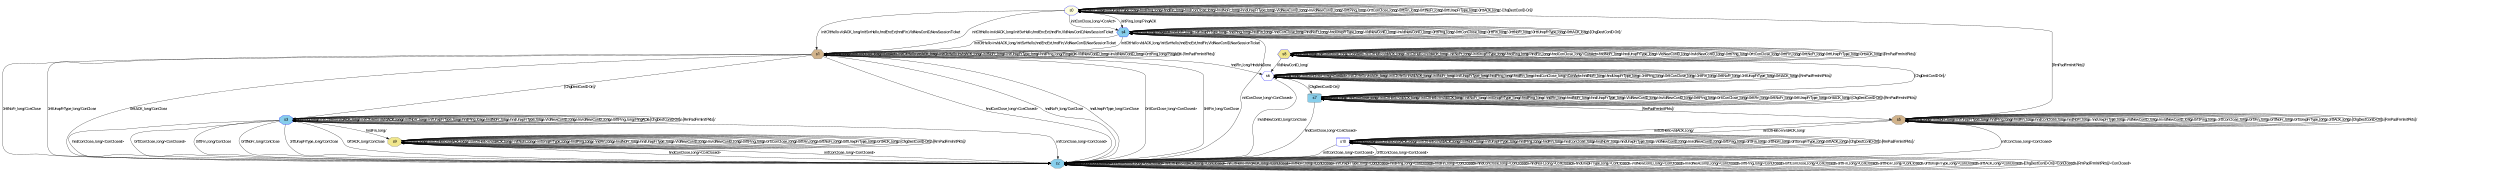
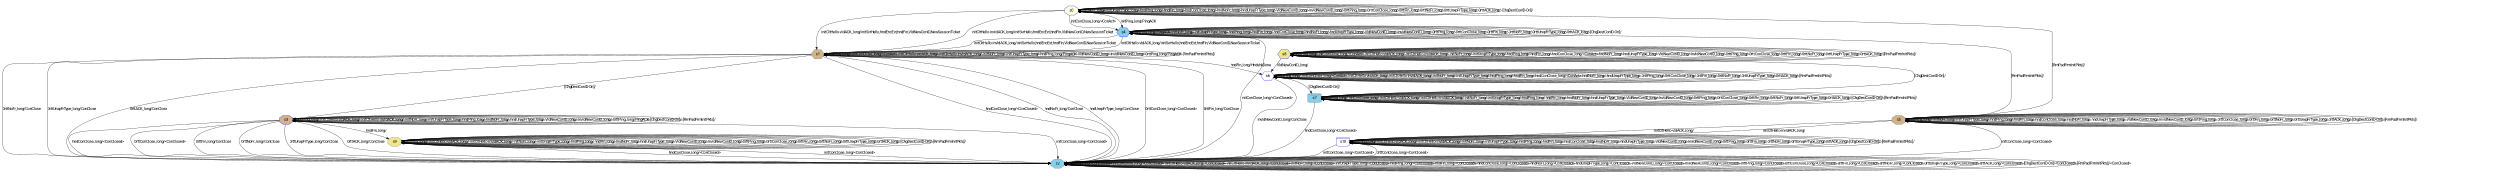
edge "s7" -> "s5": now "s4" -> "s5"
node "s3": fillcolor skyblue -> tan
